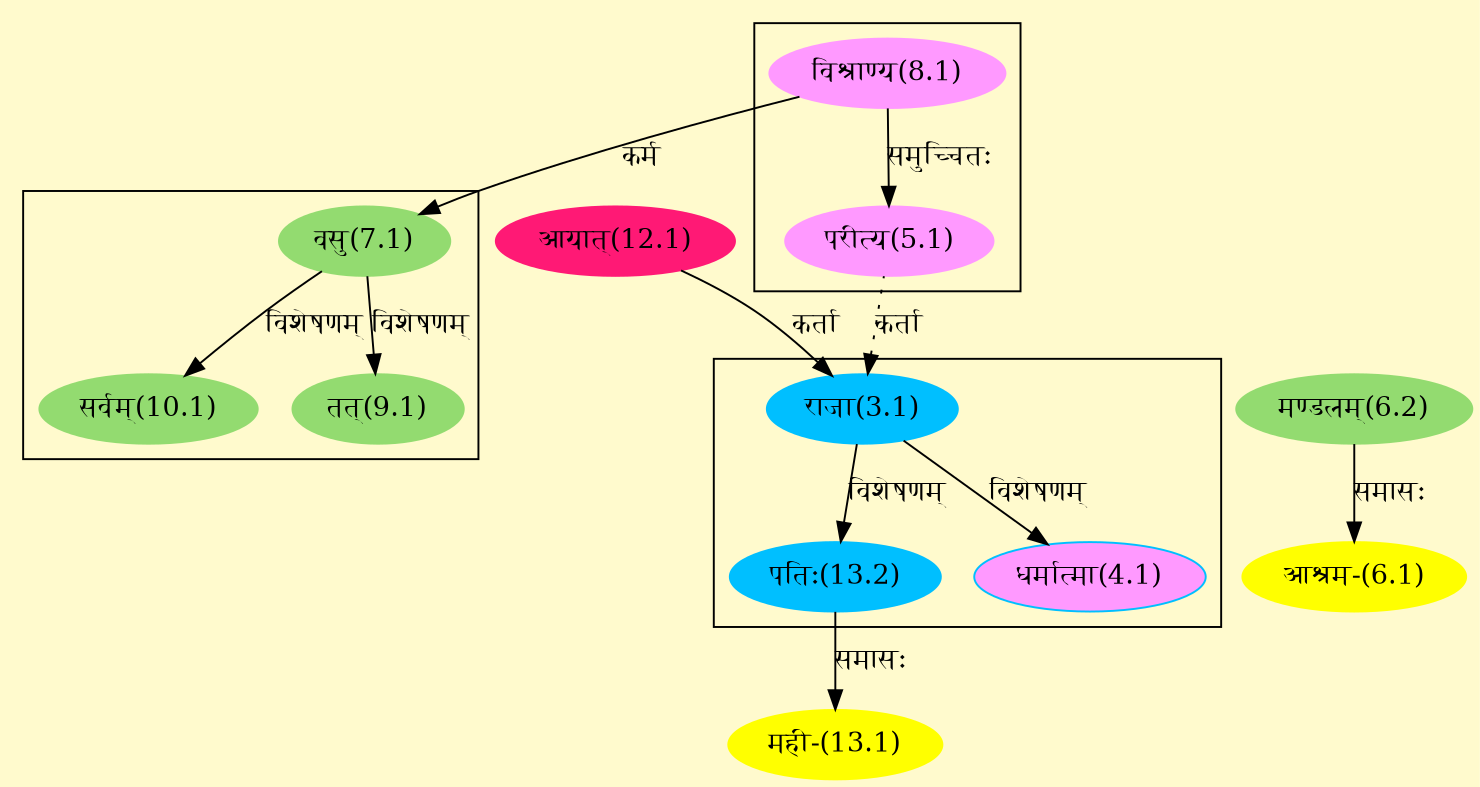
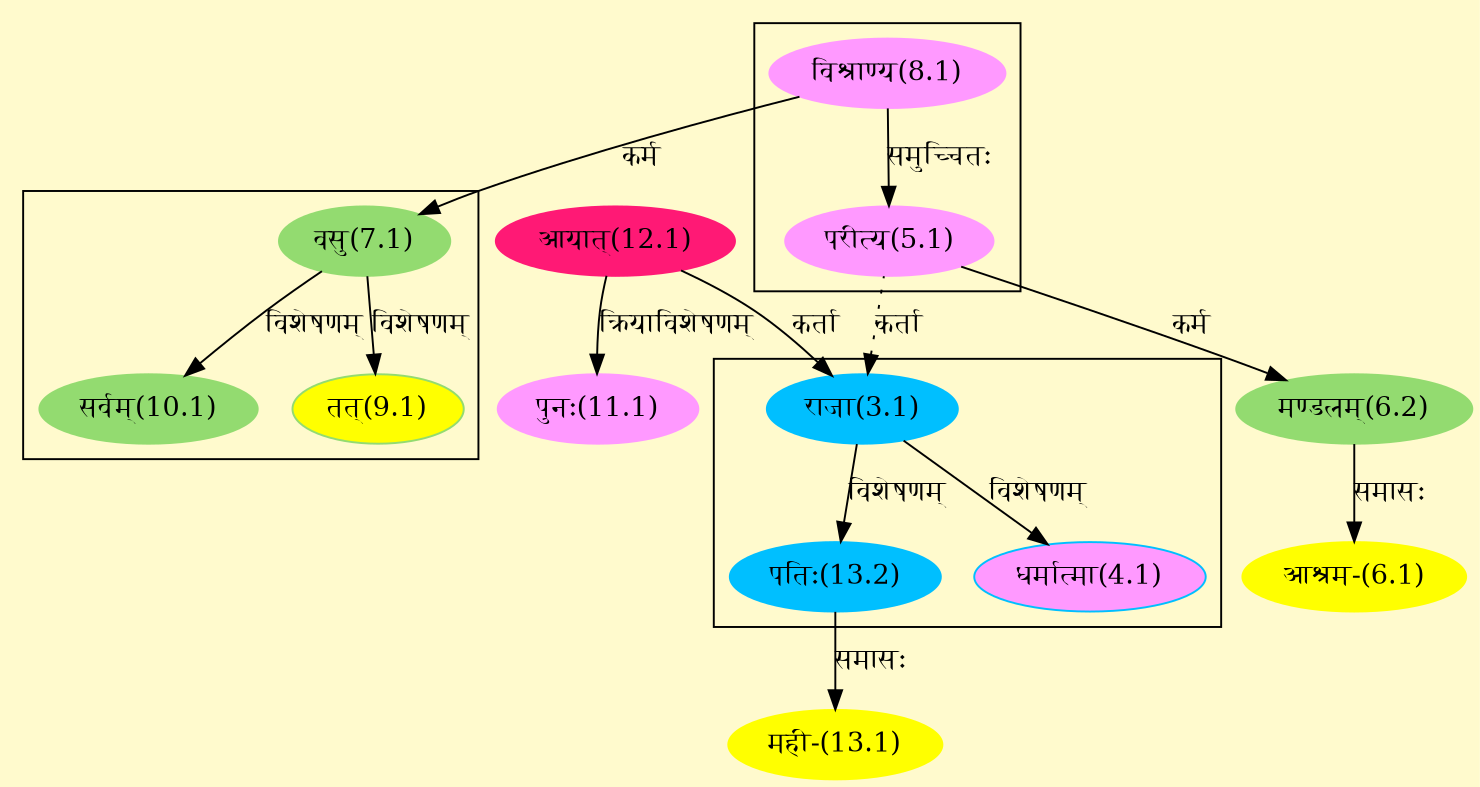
edge "परीत्य(5.1)" -> "मण्डलम्(6.2)": added, label "कर्म"
node "तत्(9.1)": fillcolor #93db70 -> #ffff00
node "पुनः(11.1)": added
